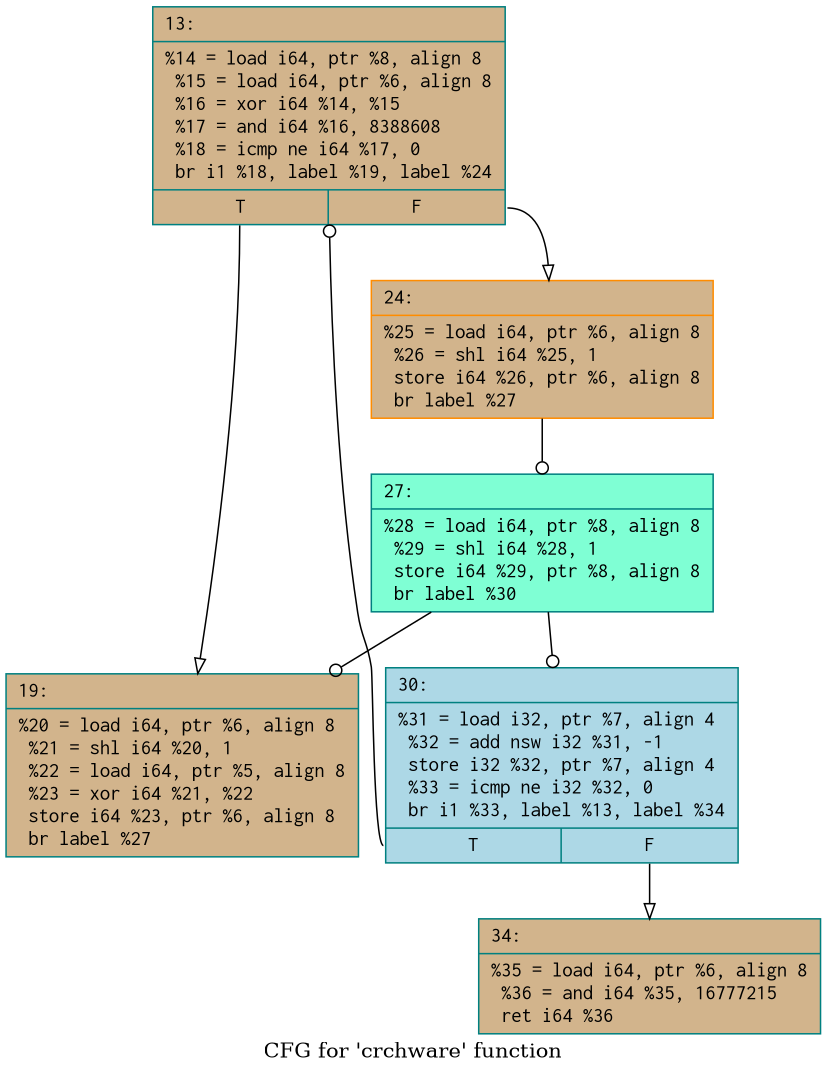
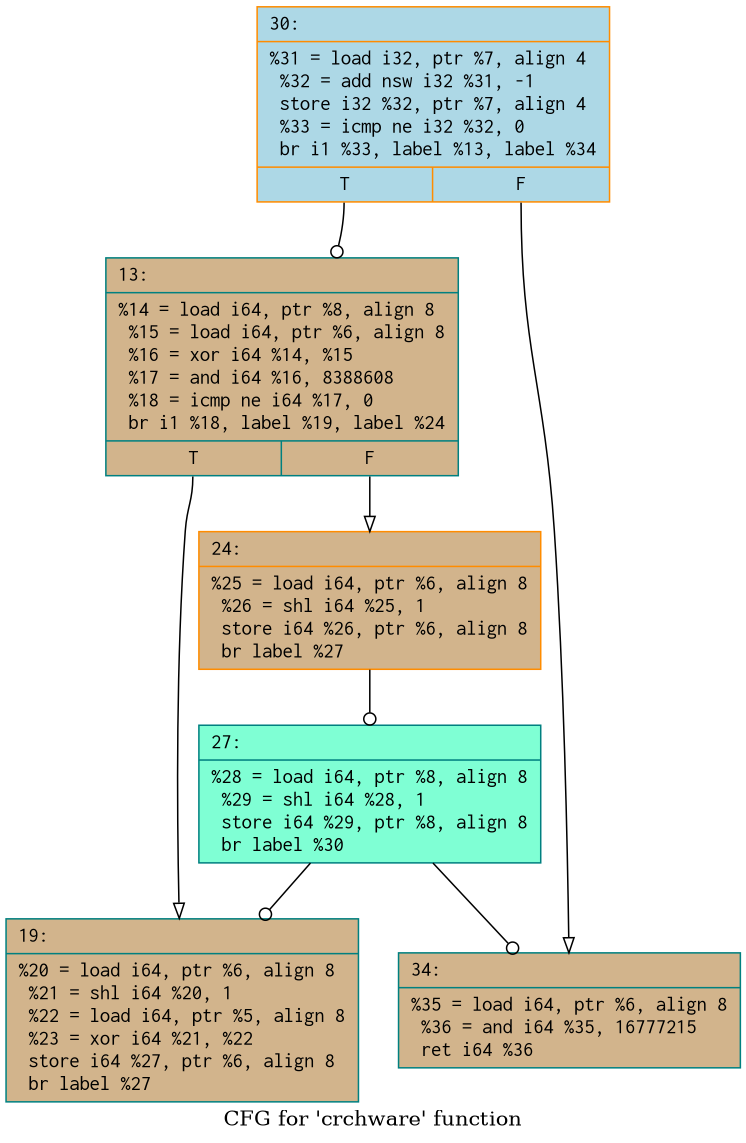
edge "27:" -> "30:": now "27:" -> "34:"
node "30:": color teal -> darkorange
node "19:": text "store i64 %23, ptr %6, align 8" -> "store i64 %27, ptr %6, align 8"
